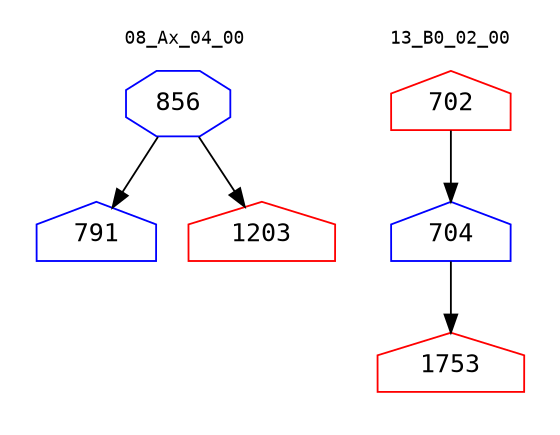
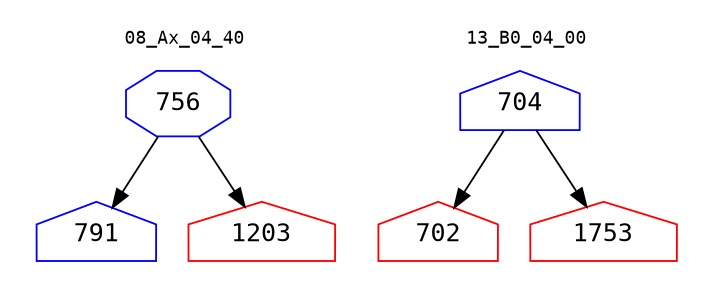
cluster "08_Ax_04_00": label "08_Ax_04_00" -> "08_Ax_04_40"
cluster "13_B0_02_00": label "13_B0_02_00" -> "13_B0_04_00"
node "856": label "856" -> "756"
edge "702" -> "704": reversed
